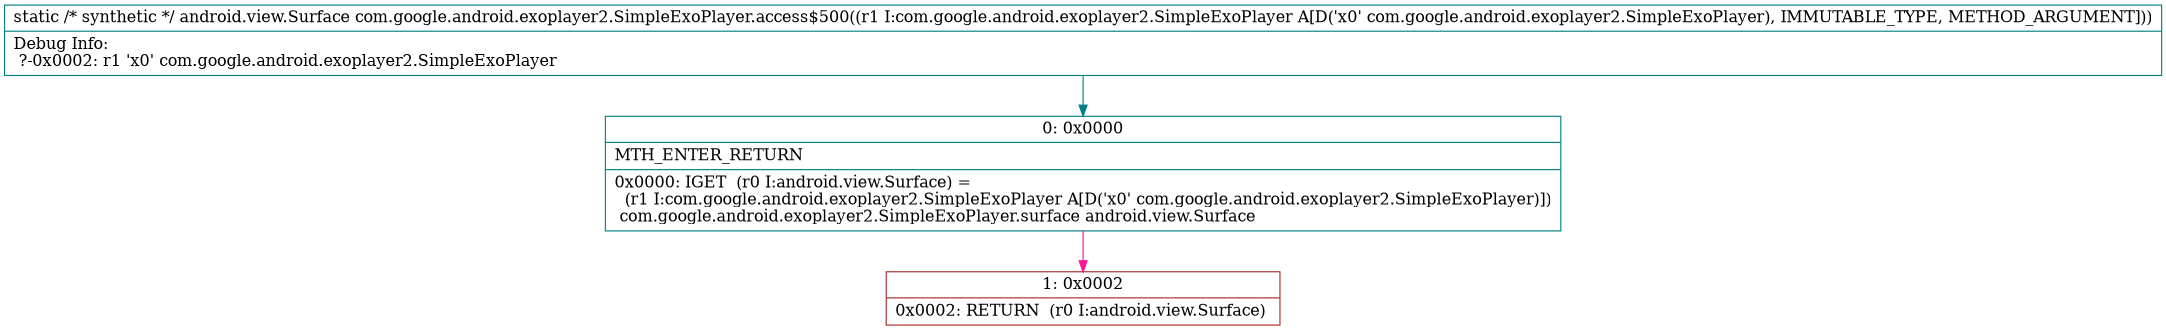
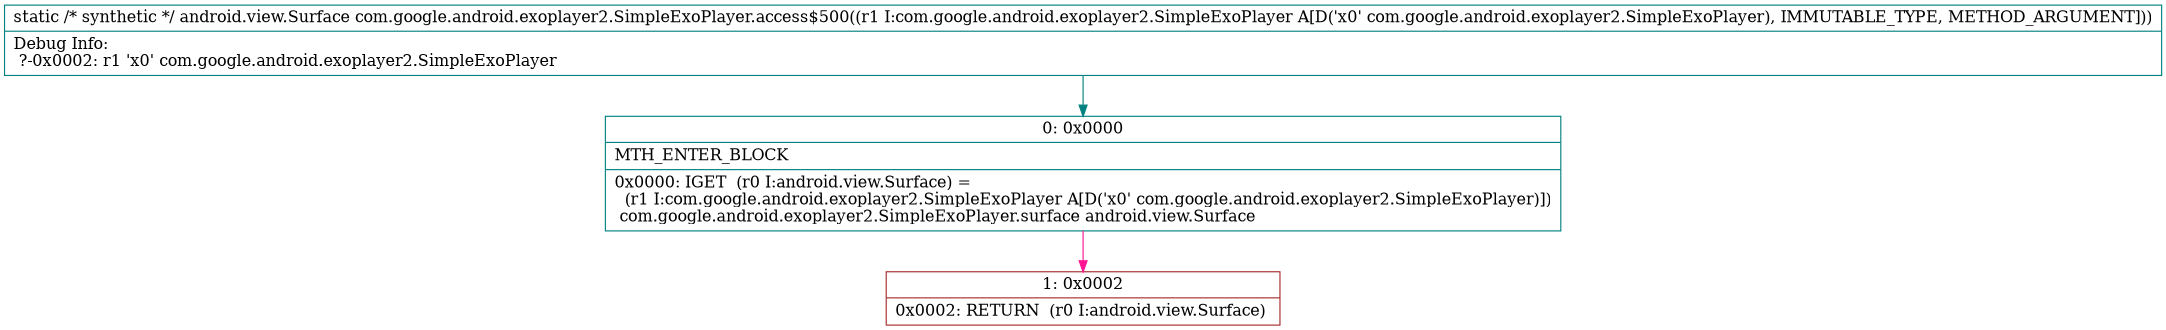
node "0: 0x0000": text "MTH_ENTER_RETURN" -> "MTH_ENTER_BLOCK"
